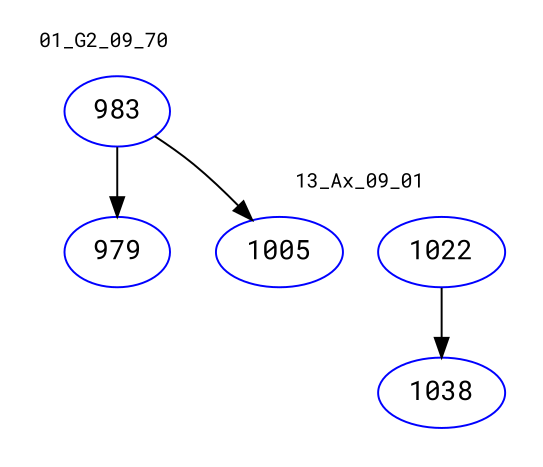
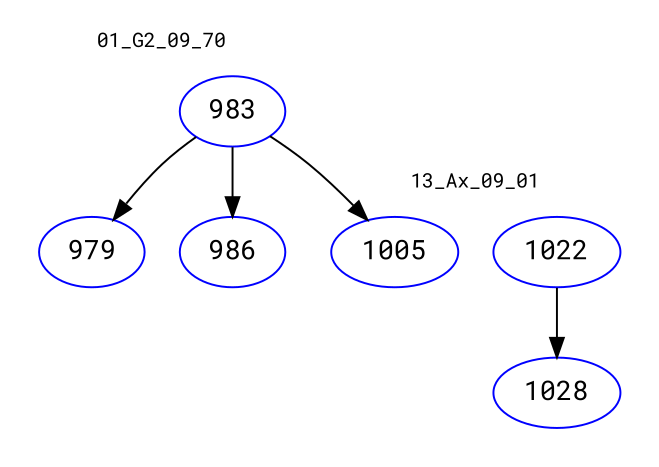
node "986": added
node "1038": label "1038" -> "1028"
